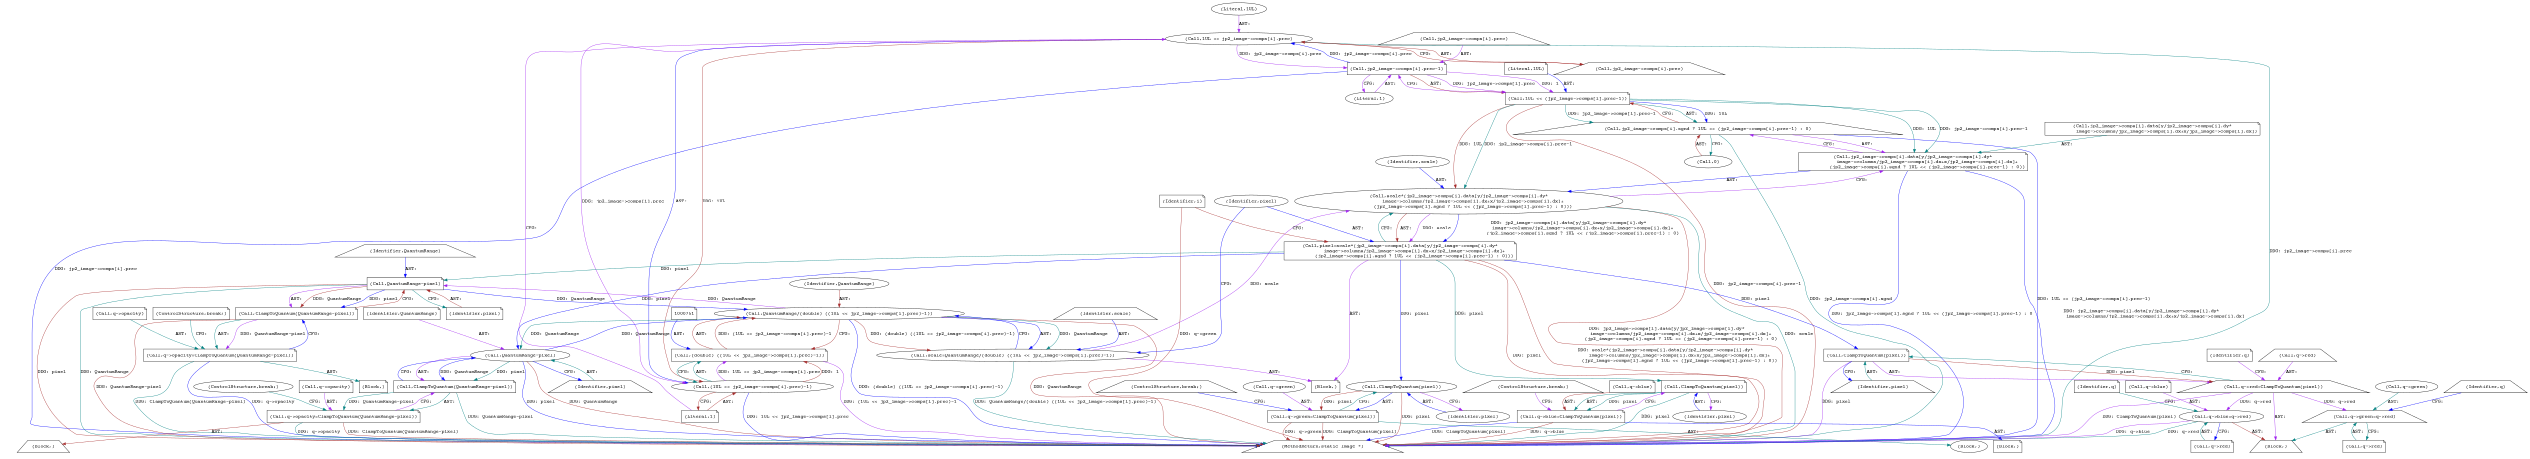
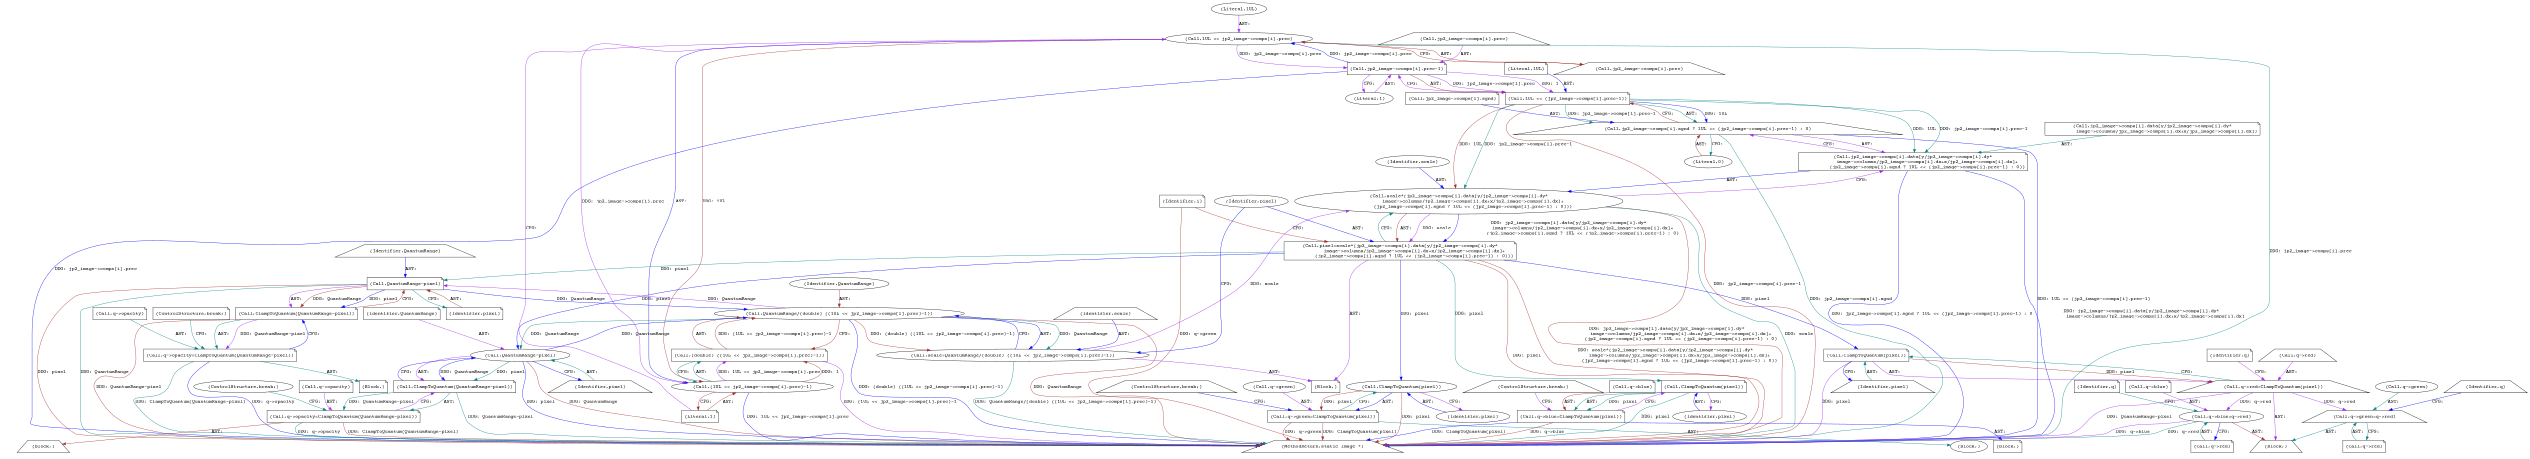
node "(Call,jp2_image->comps[i].sgnd)": added
node "(Call,0)": label "(Call,0)" -> "(Literal,0)"
node "1000751": removed
edge "(Call,q->red=ClampToQuantum(pixel))" -> "(MethodReturn,static Image *)": label "DDG: ClampToQuantum(pixel)" -> "DDG: QuantumRange-pixel"
